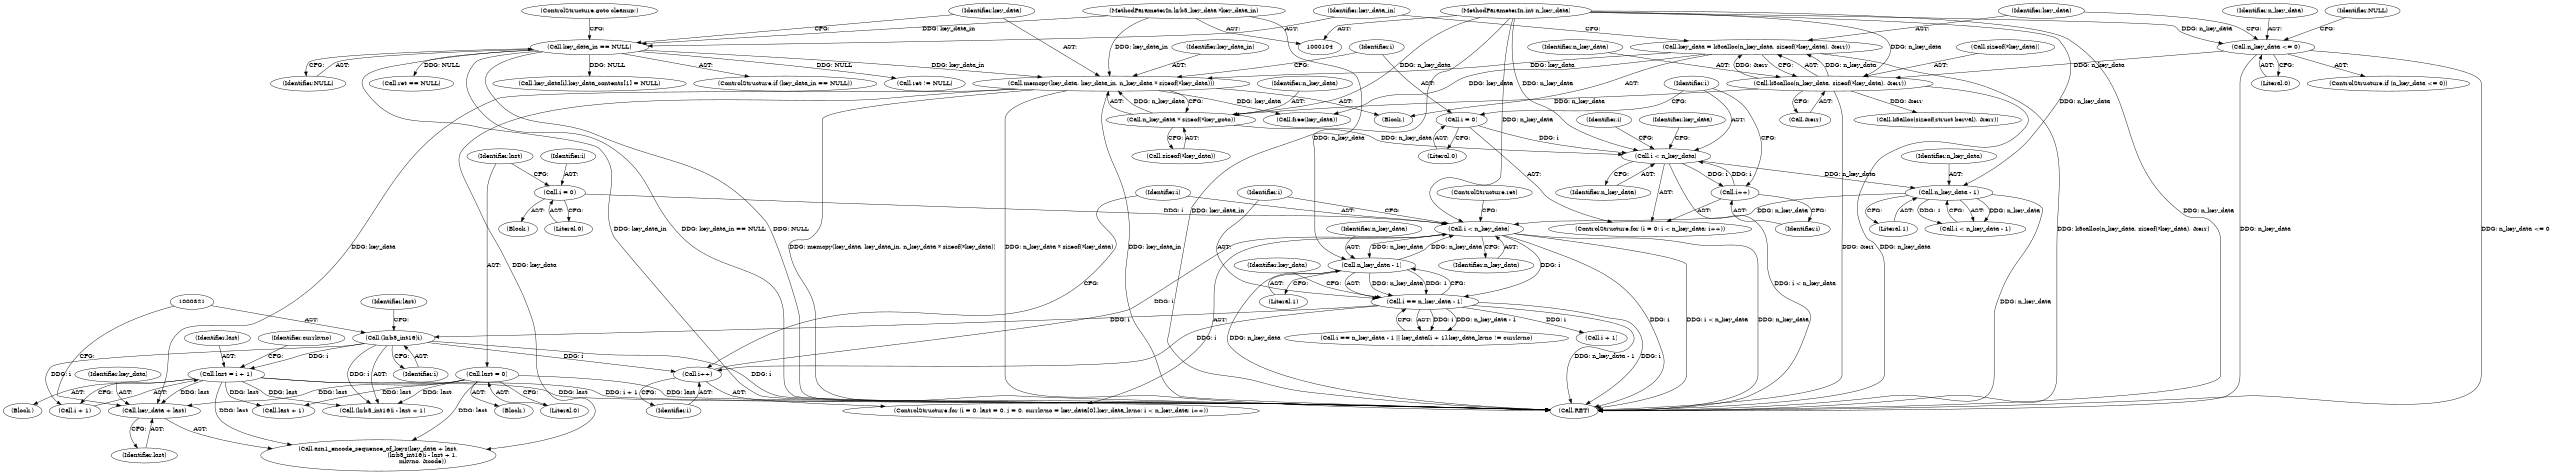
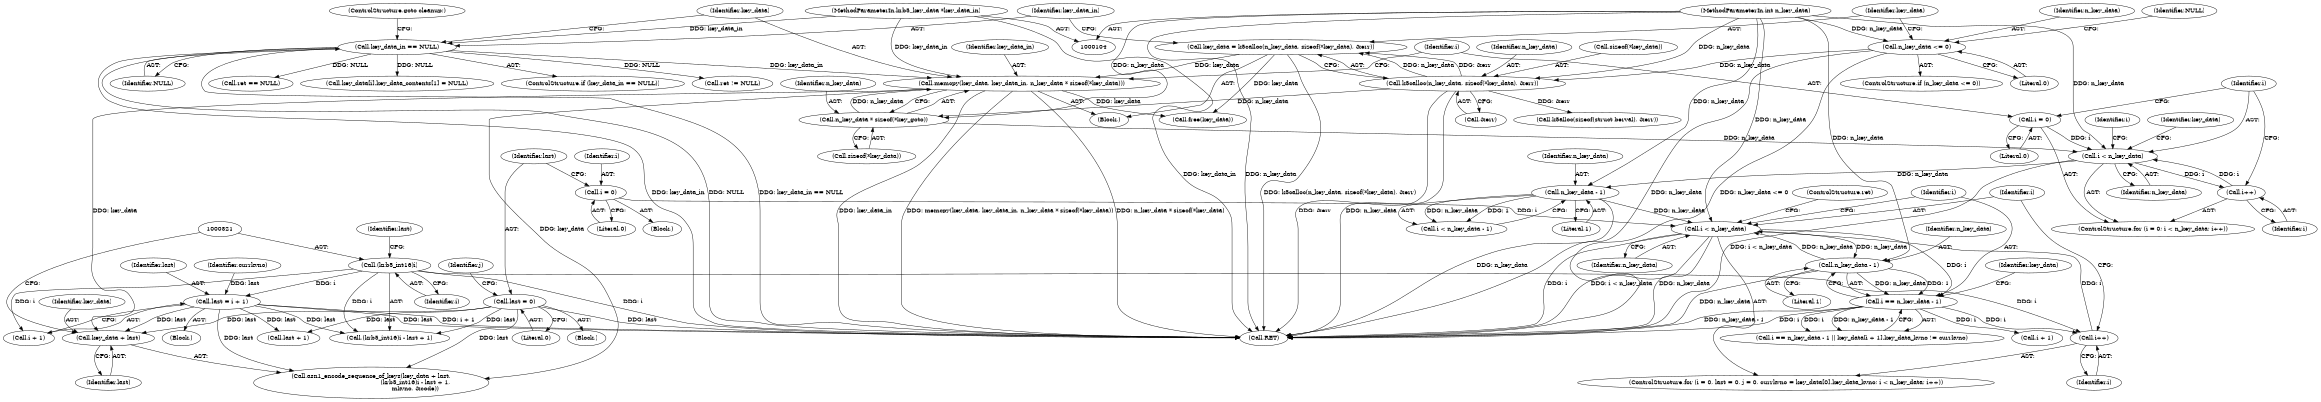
node "(Identifier,j)": added
edge "(Call,i == n_key_data - 1)" -> "(Call,(krb5_int16)i)": removed, label "DDG: i"
edge "(Identifier,currkvno)" -> "(Call,last = i + 1)": label "CFG: " -> "DDG: last"
